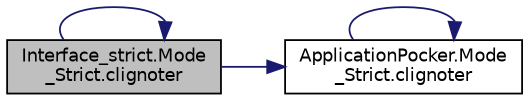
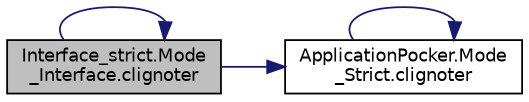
node "Interface_strict.Mode _Strict.clignoter": label "Interface_strict.Mode _Strict.clignoter" -> "Interface_strict.Mode _Interface.clignoter"
